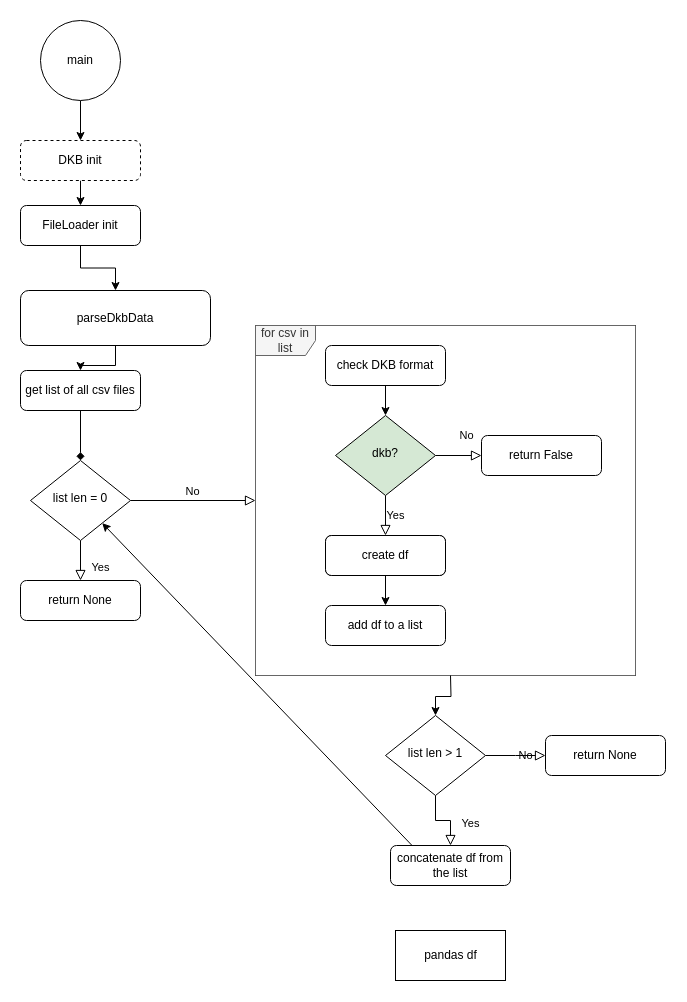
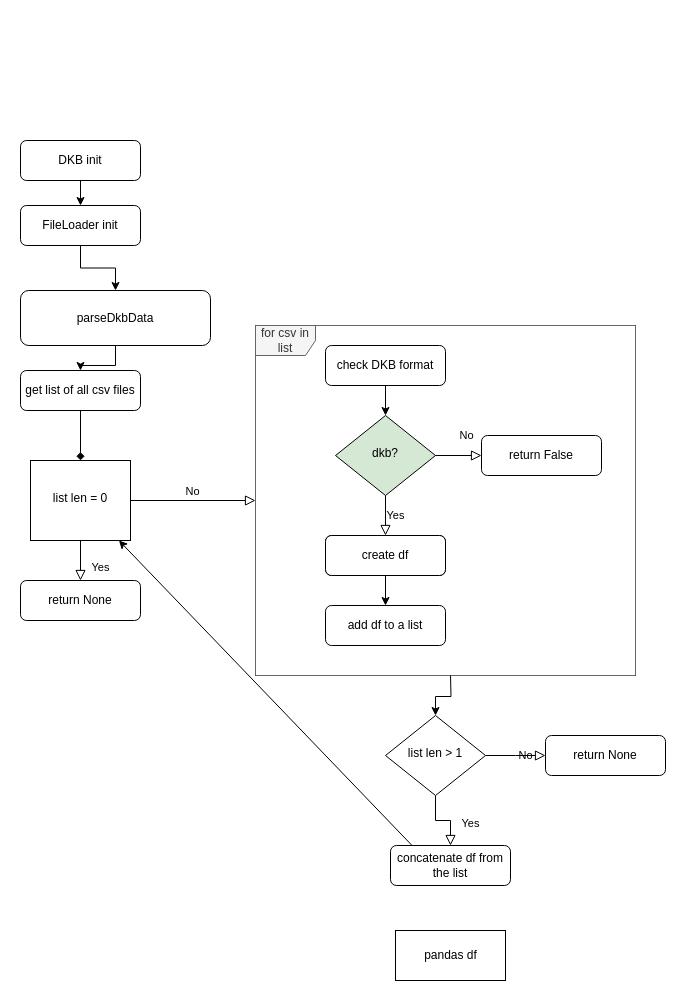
node "main": removed
edge "main" -> "DKB init": removed
node "DKB init": style dashed -> solid
node "list len = 0": shape diamond -> rectangle
